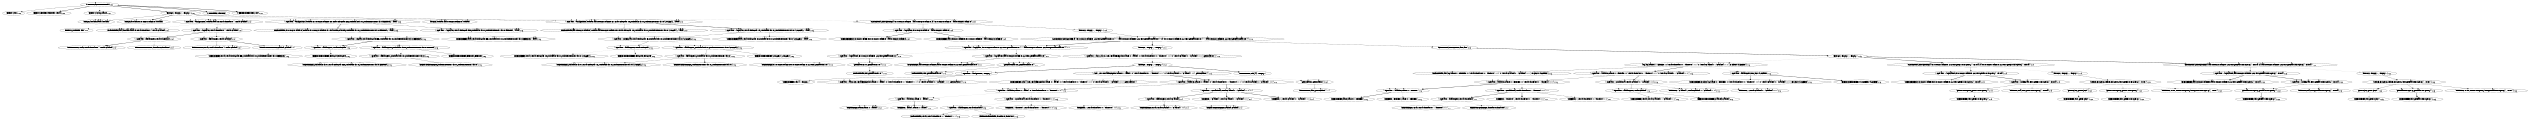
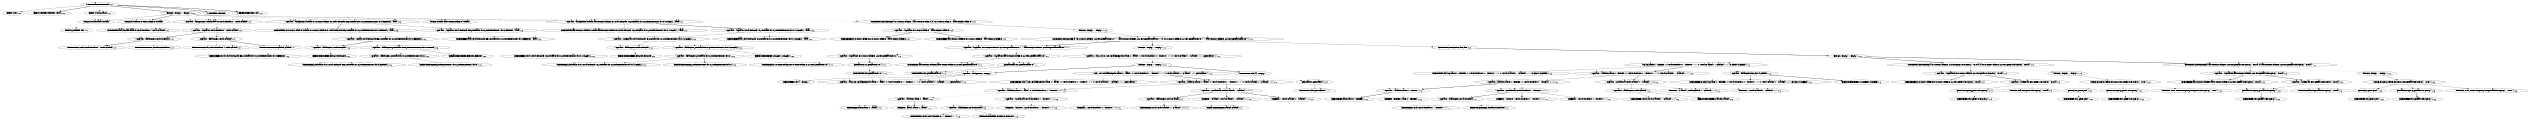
edge "(LOCAL,boolean errorOccurredHere: boolean)" -> "(PARAM,JUnitTest test)": now "(METHOD,actOnTestResult)" -> "(PARAM,JUnitTest test)"
